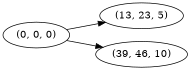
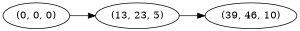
edge "(0, 0, 0)" -> "(39, 46, 10)": now "(13, 23, 5)" -> "(39, 46, 10)"
